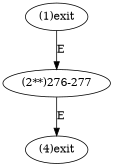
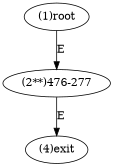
node "(1)exit": label "(1)exit" -> "(1)root"
node "(2**)276-277": label "(2**)276-277" -> "(2**)476-277"
